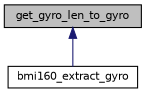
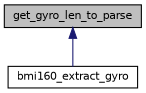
node "get_gyro_len_to_gyro": label "get_gyro_len_to_gyro" -> "get_gyro_len_to_parse"
